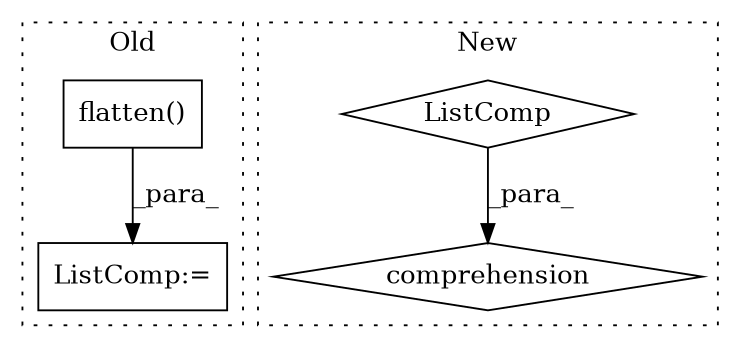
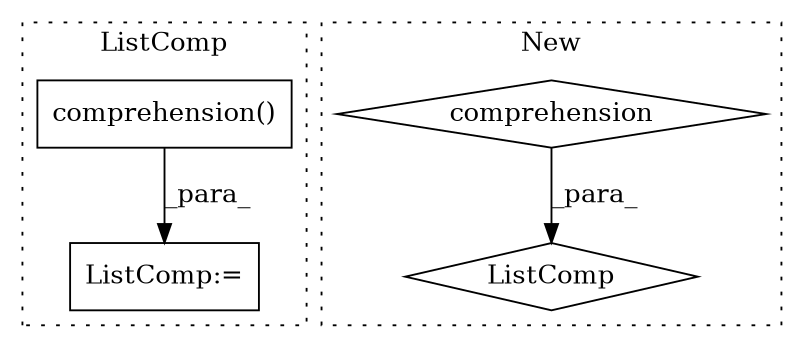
cluster "Old": label "Old" -> "ListComp"
node "flatten()": label "flatten()" -> "comprehension()"
edge "ListComp" -> "comprehension": reversed
